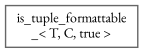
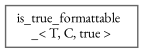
node "is_tuple_formattable _< T, C, true >": label "is_tuple_formattable _< T, C, true >" -> "is_true_formattable _< T, C, true >"
